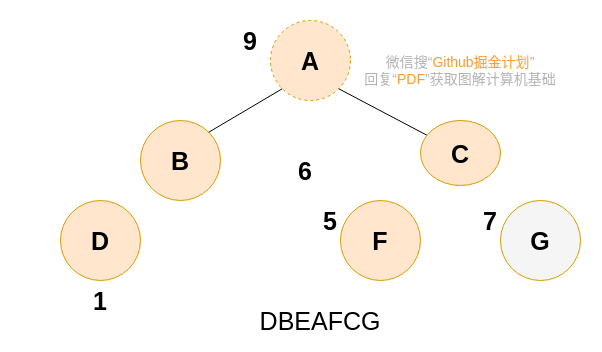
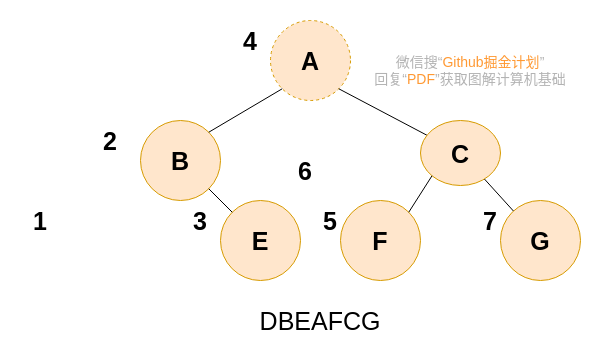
node "9": label "9" -> "4"
node "微信搜“Github掘金计划”回复“PDF”获取图解计算机基础": moved (461, 71) -> (471, 71)
node "2": added
edge "C" -- "F": added
edge "C" -- "G": added
edge "B" -- "E": added
node "3": added
node "D": removed
node "E": added
node "G": fillcolor #f5f5f5 -> #ffe6cc
node "1": moved (101, 301) -> (41, 221)
